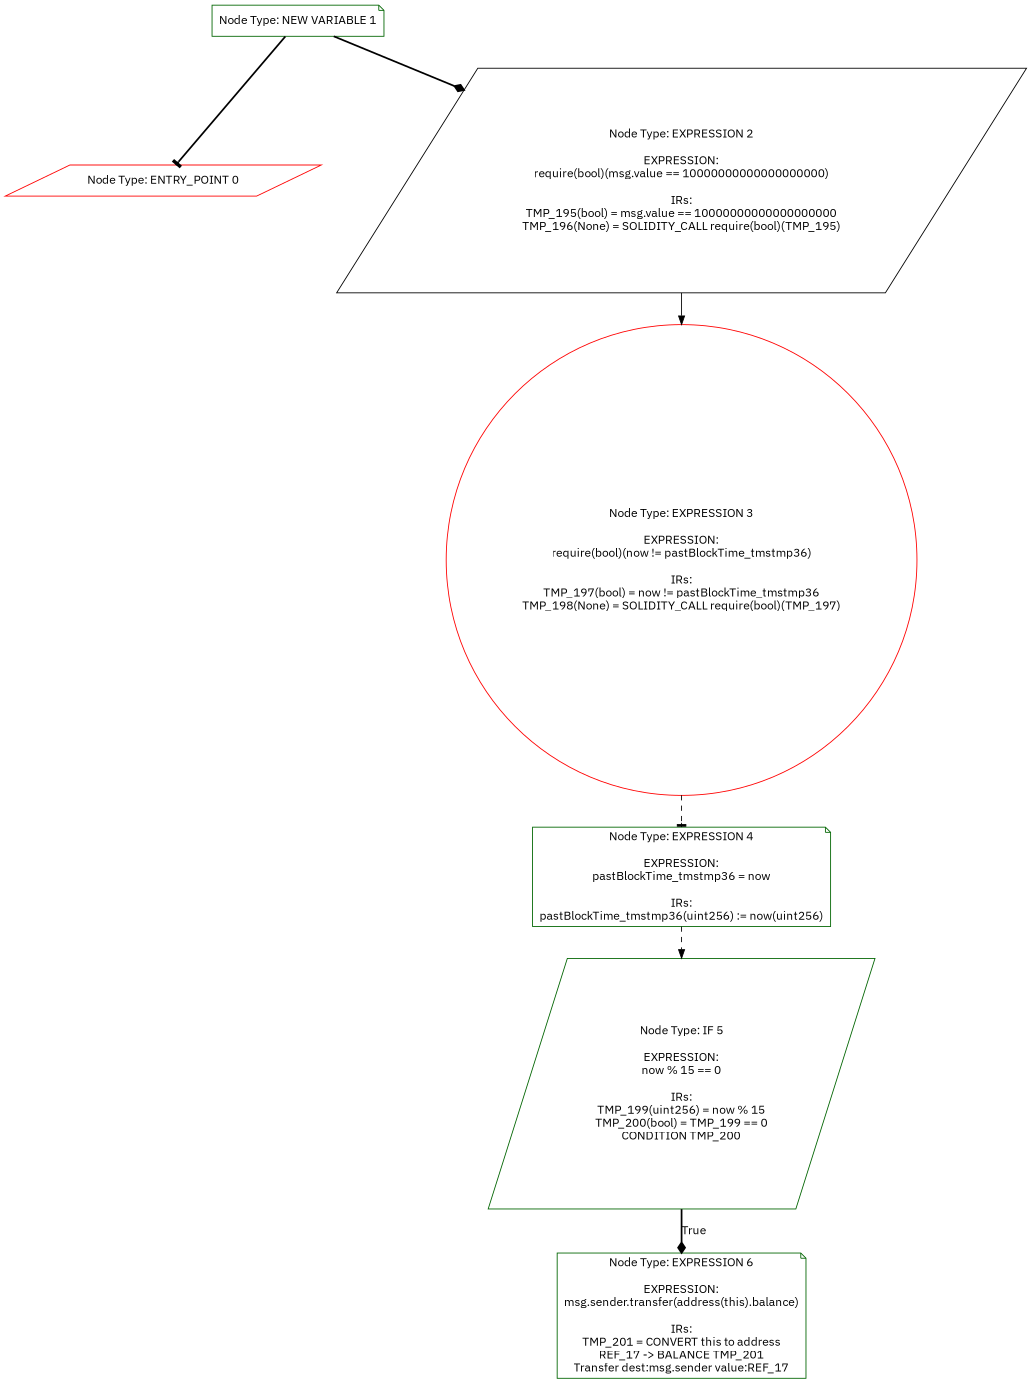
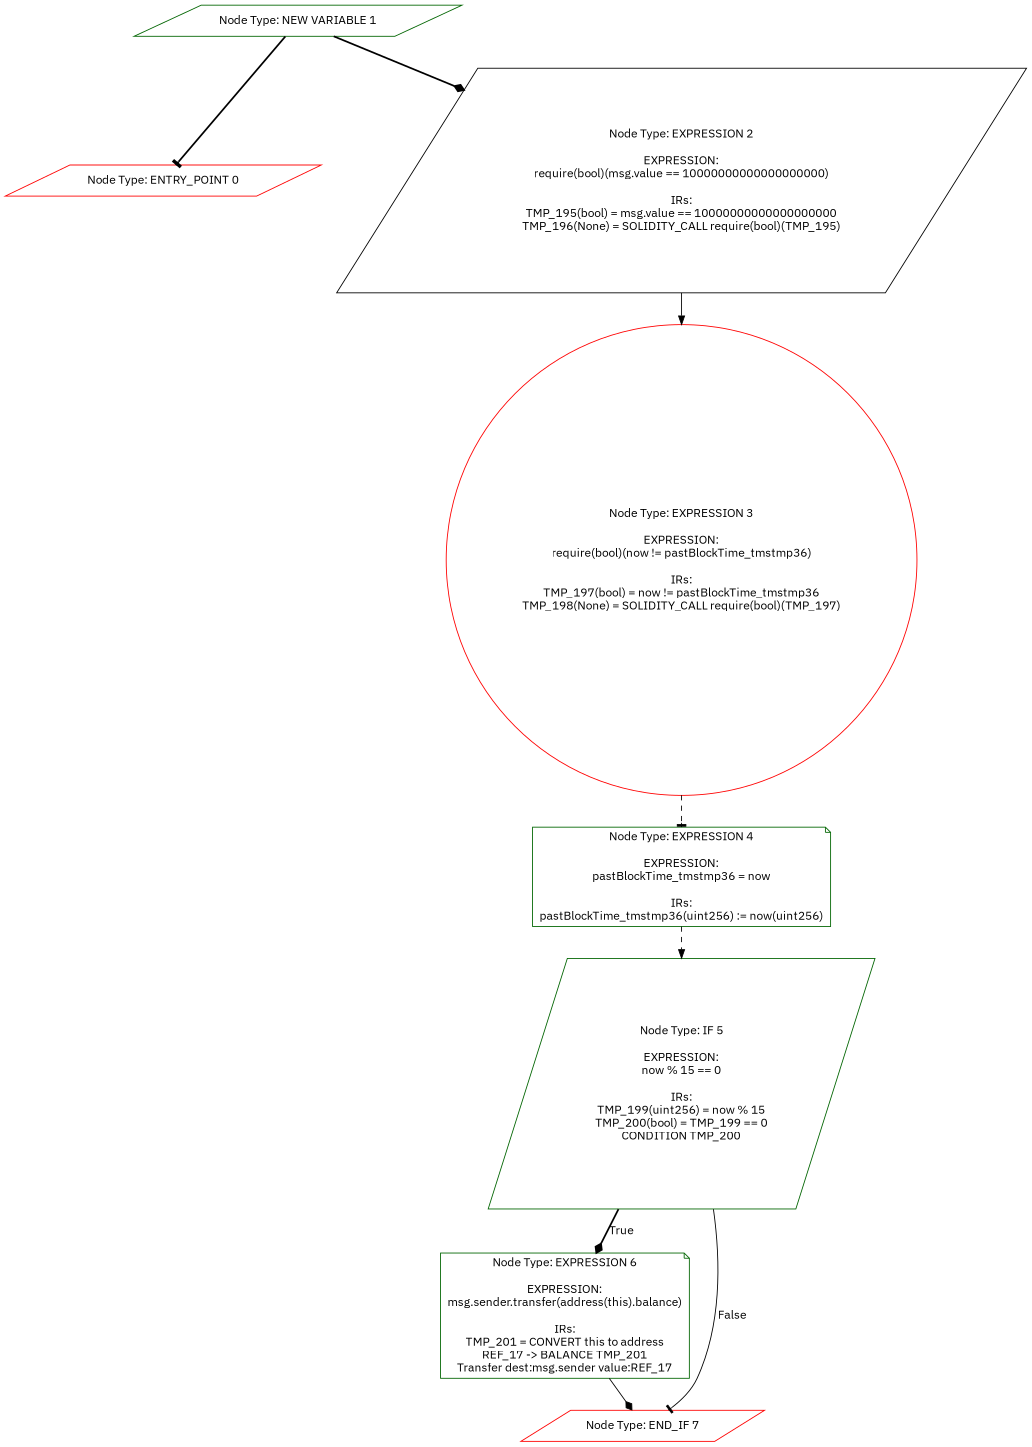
node "Node Type: NEW VARIABLE 1": shape note -> parallelogram
node "Node Type: END_IF 7": added
